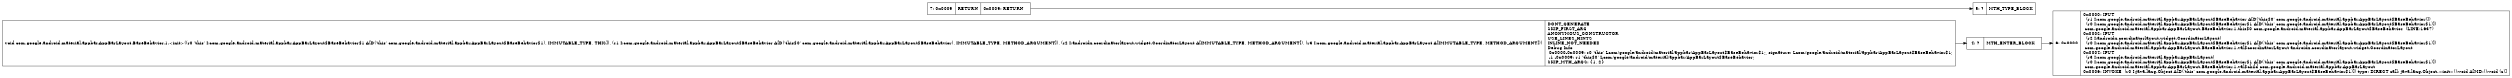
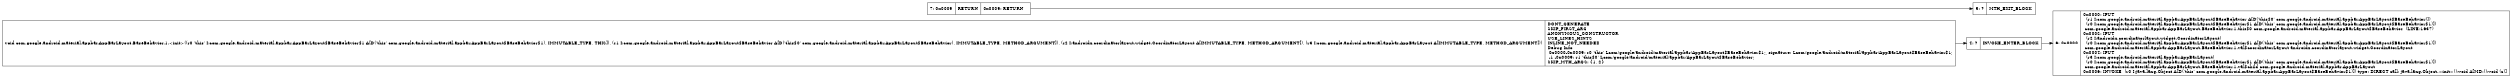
node "5: ?": text "MTH_TYPE_BLOCK" -> "MTH_EXIT_BLOCK"
node "4: ?": text "MTH_ENTER_BLOCK" -> "INVOKE_ENTER_BLOCK"
